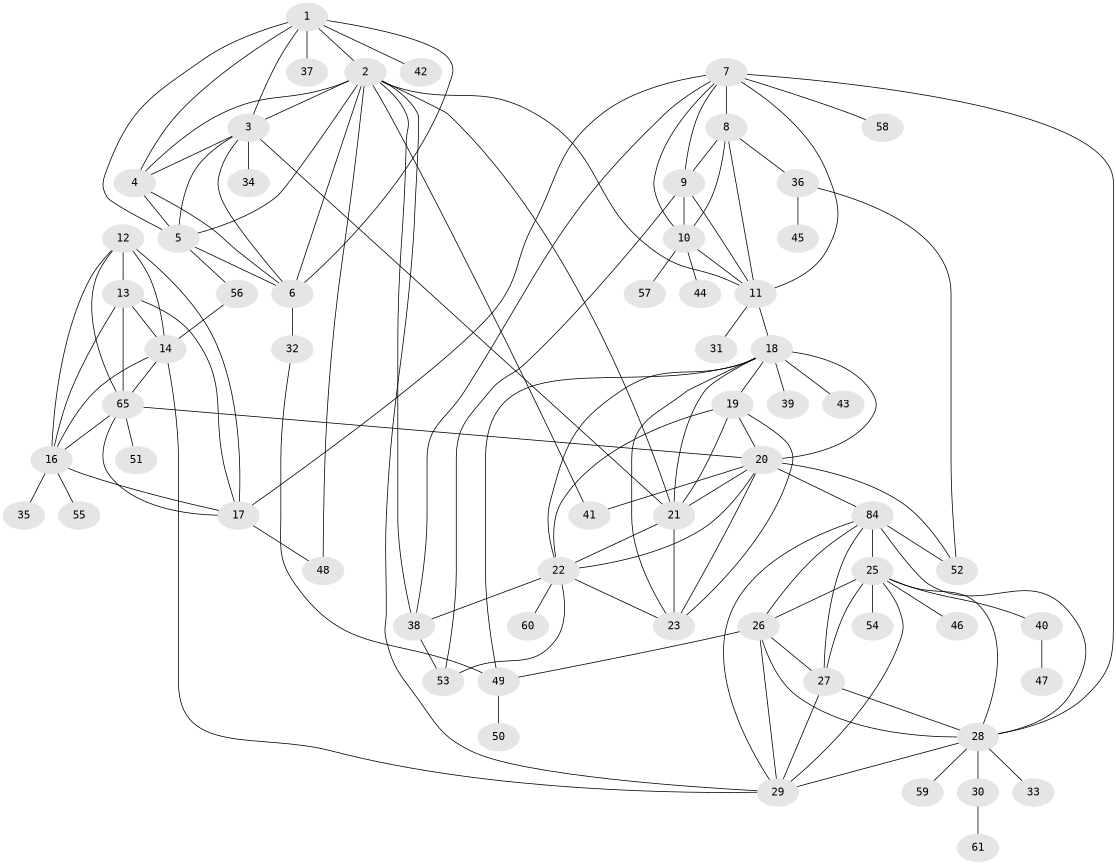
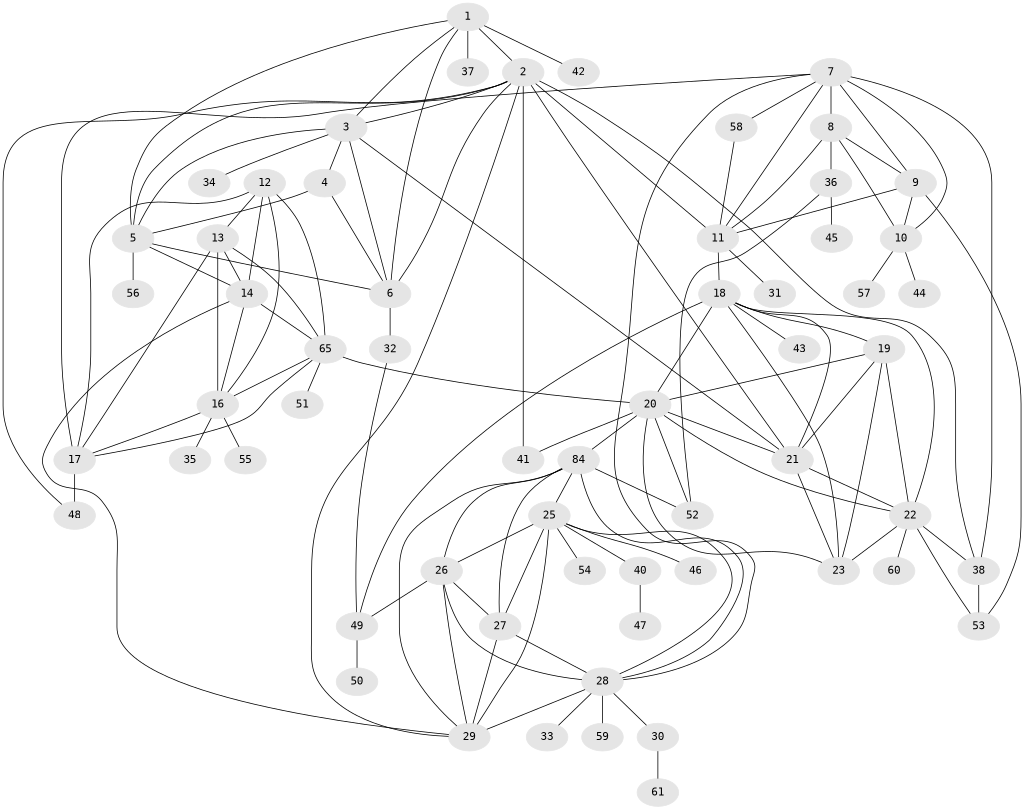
edge "1" -- "4": removed
edge "2" -- "4": removed
edge "10" -- "11": now "58" -- "11"
edge "56" -- "14": now "5" -- "14"
node "39": removed
